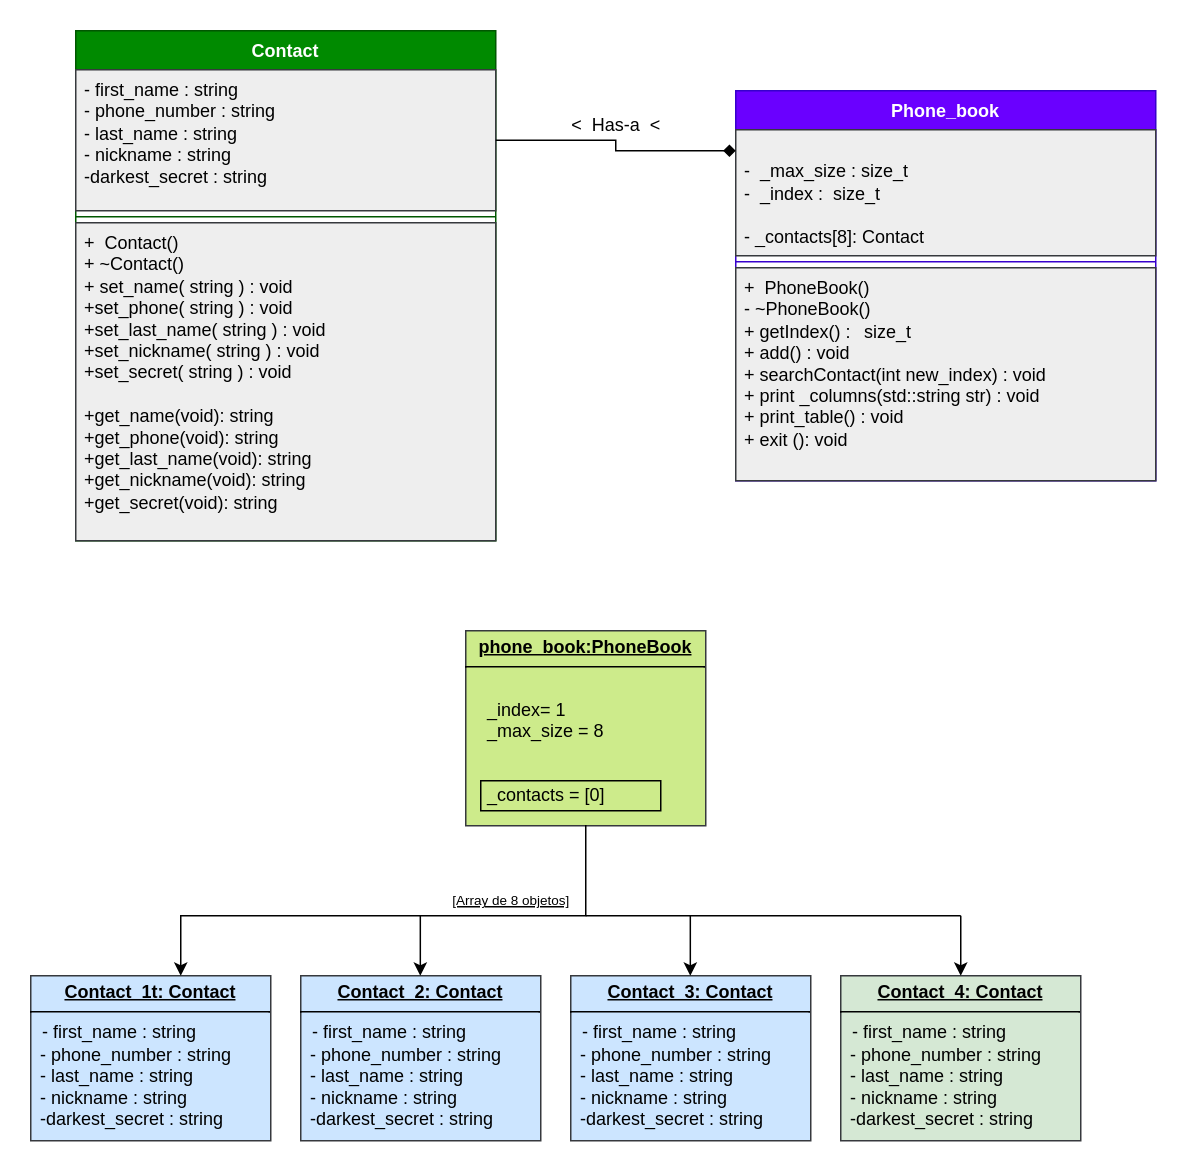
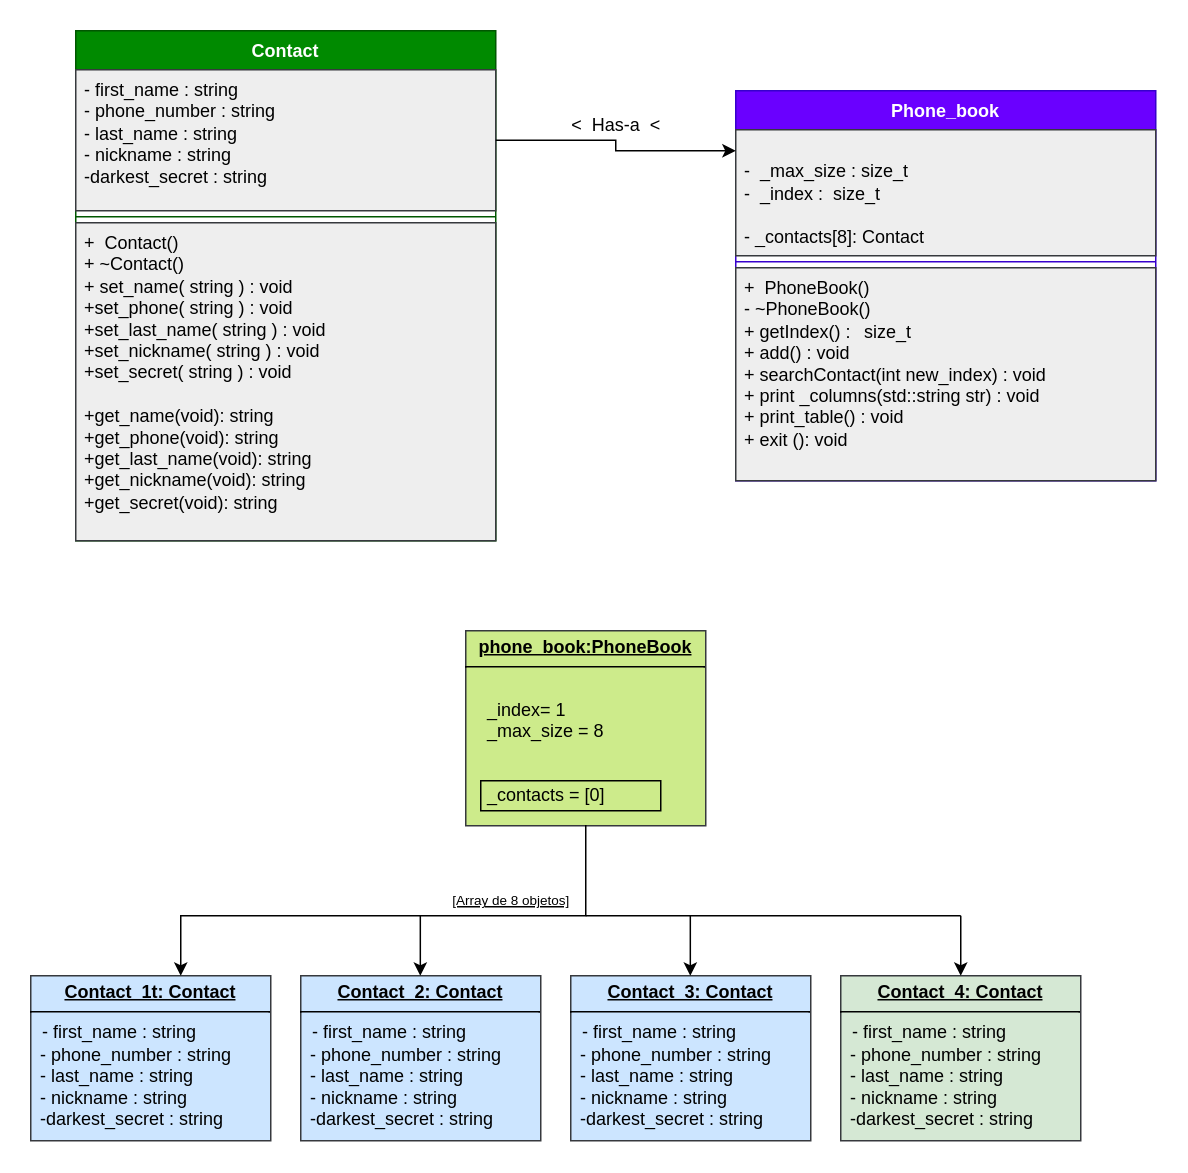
edge "- first_name : string - phone_number : string - last_name : string - nickname : string -darkest_secret : string" -> "- _max_size : size_t - _index : size_t - _contacts[8]: Contact": arrowhead diamond -> classic
